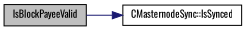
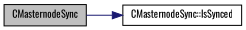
node "IsBlockPayeeValid": label "IsBlockPayeeValid" -> "CMasternodeSync"
